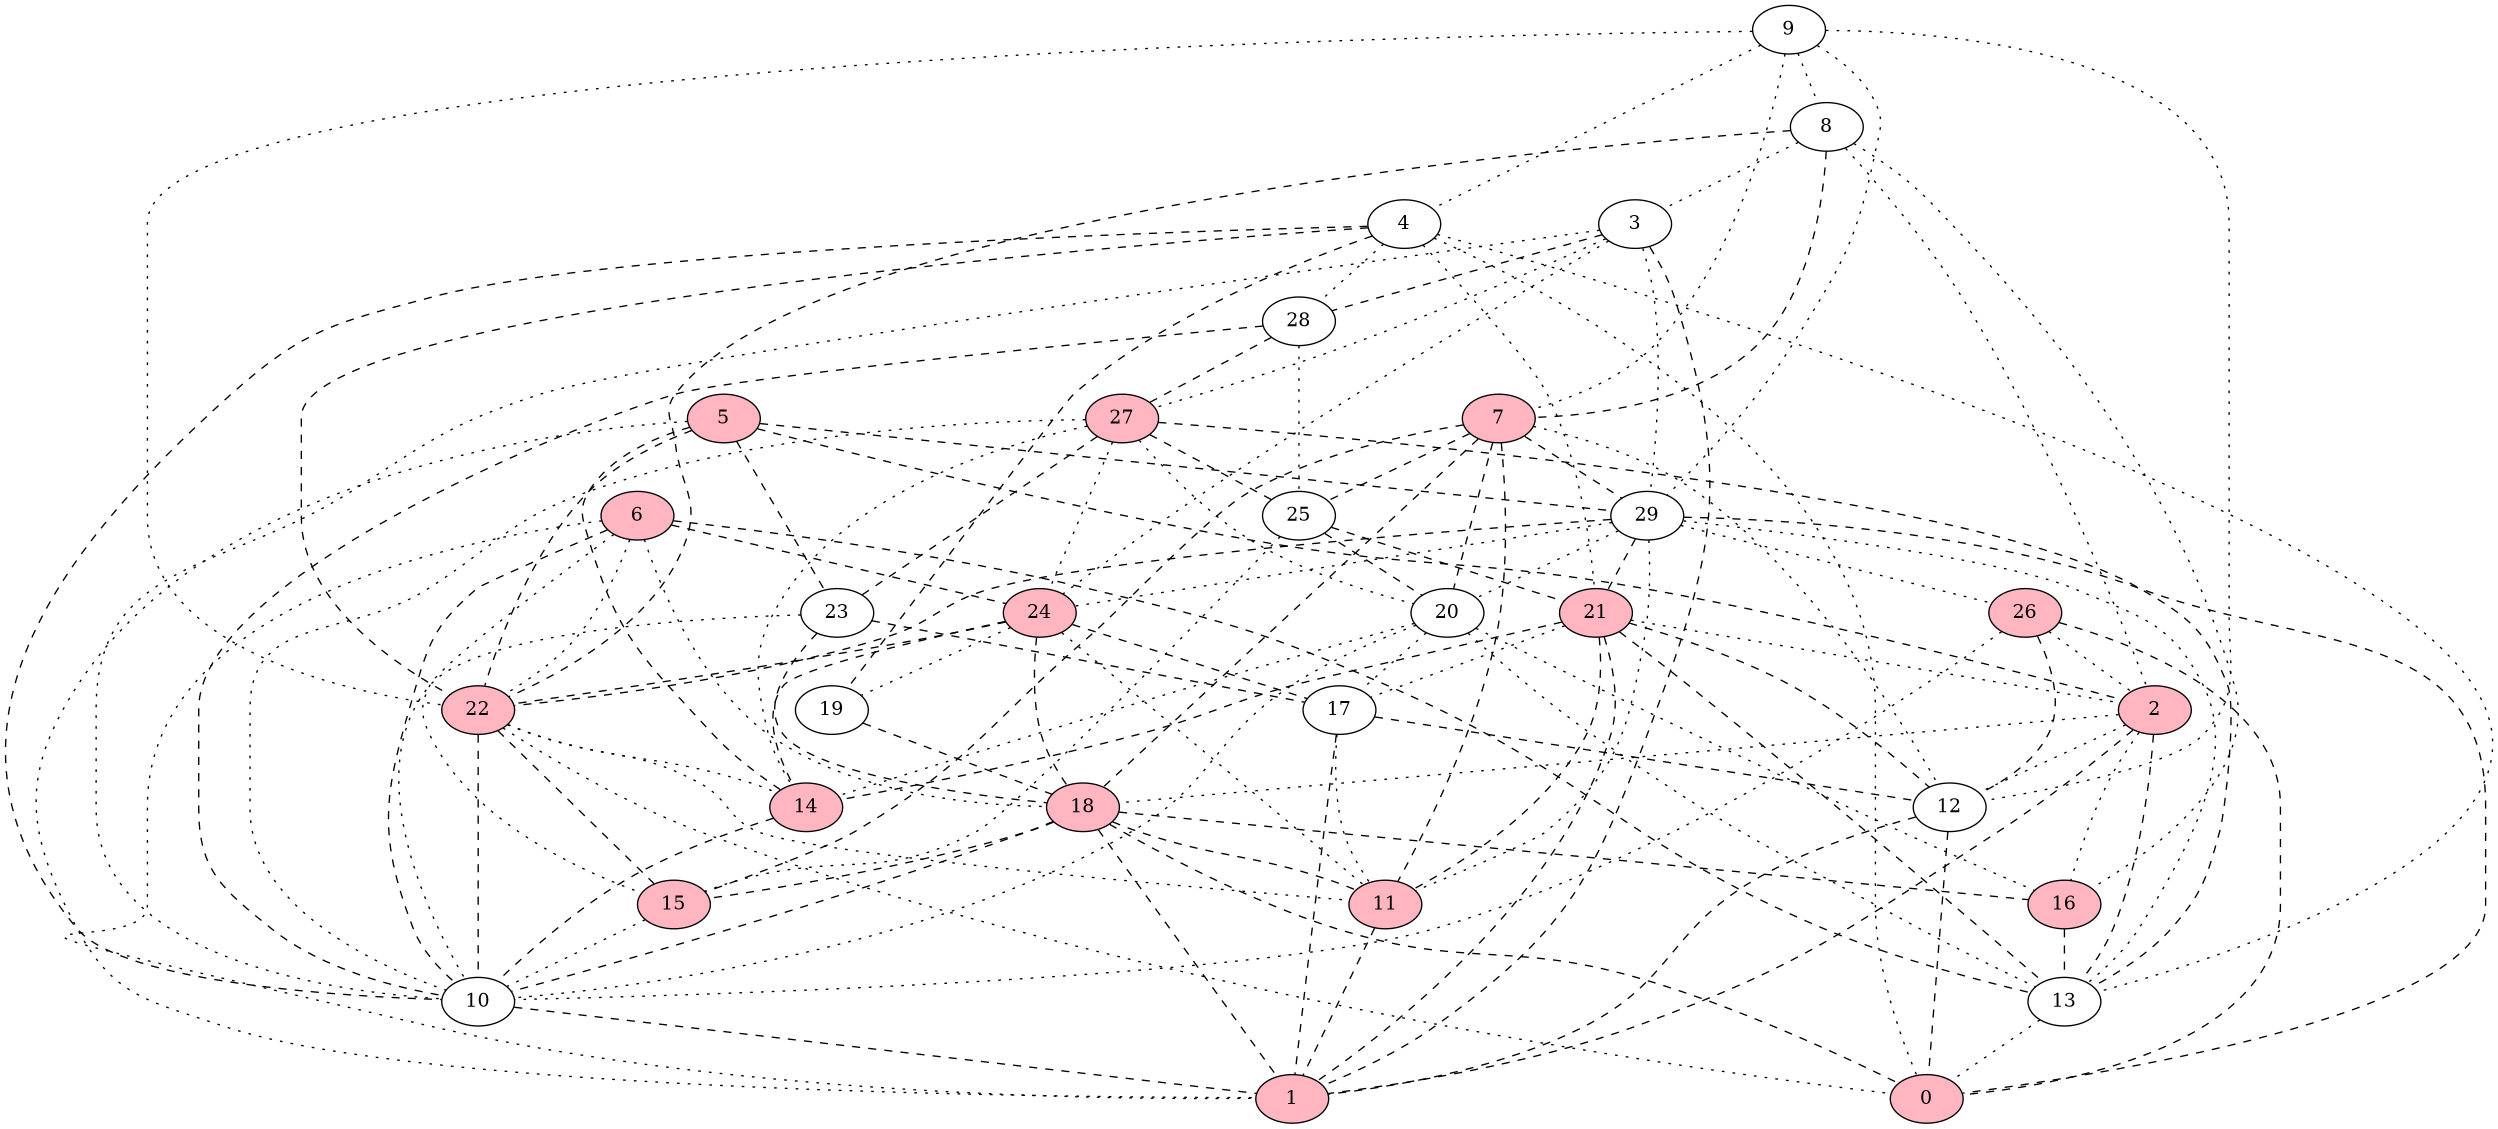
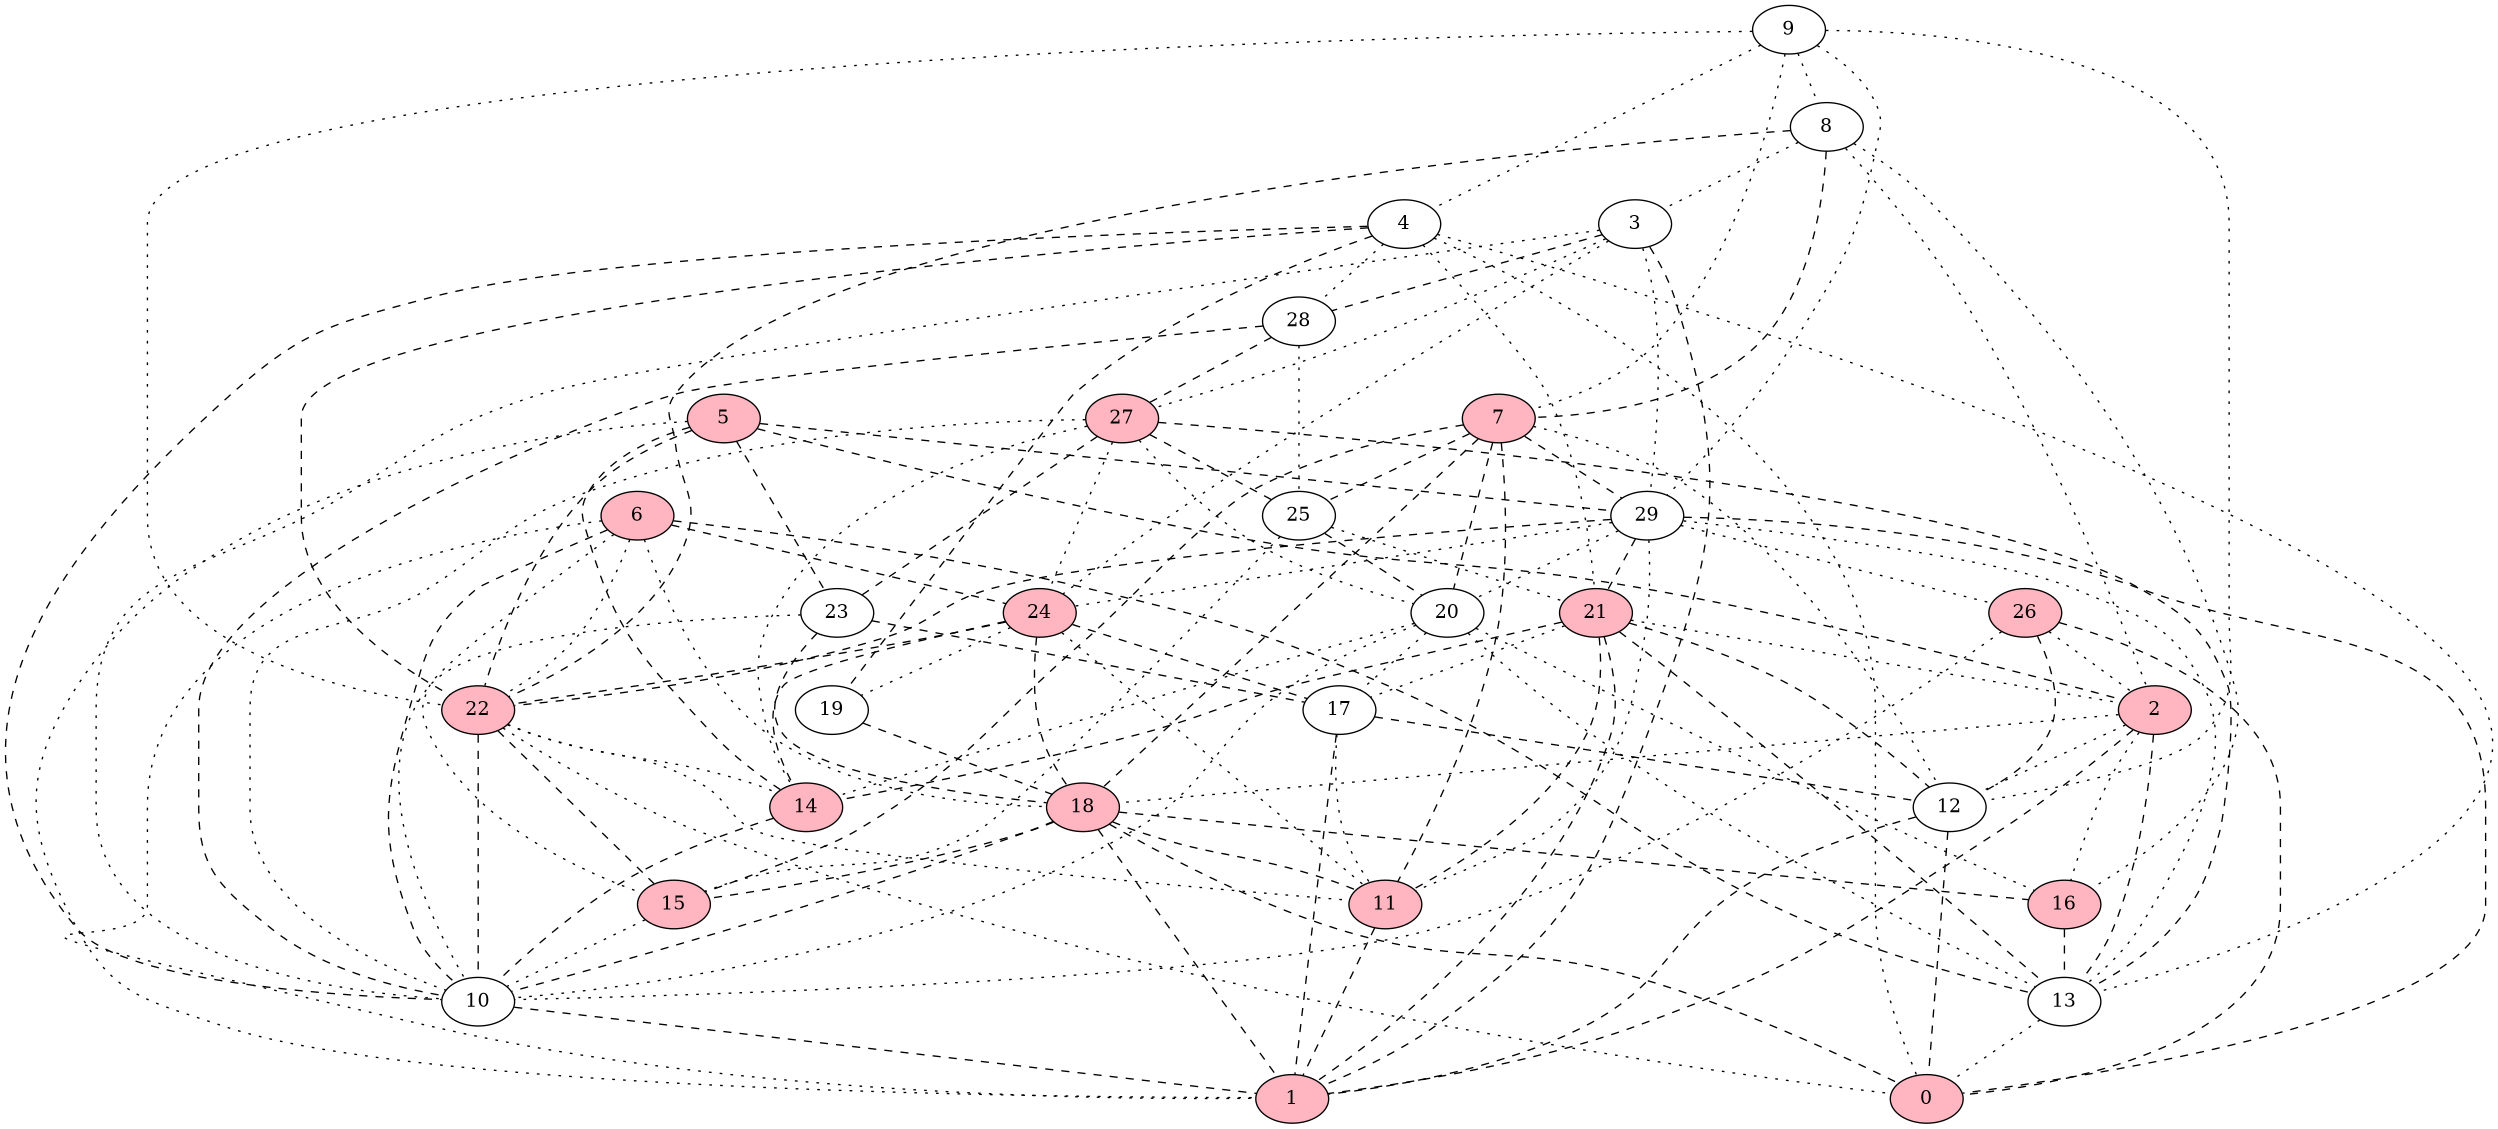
edge "25" -- "21": style dashed -> dotted
